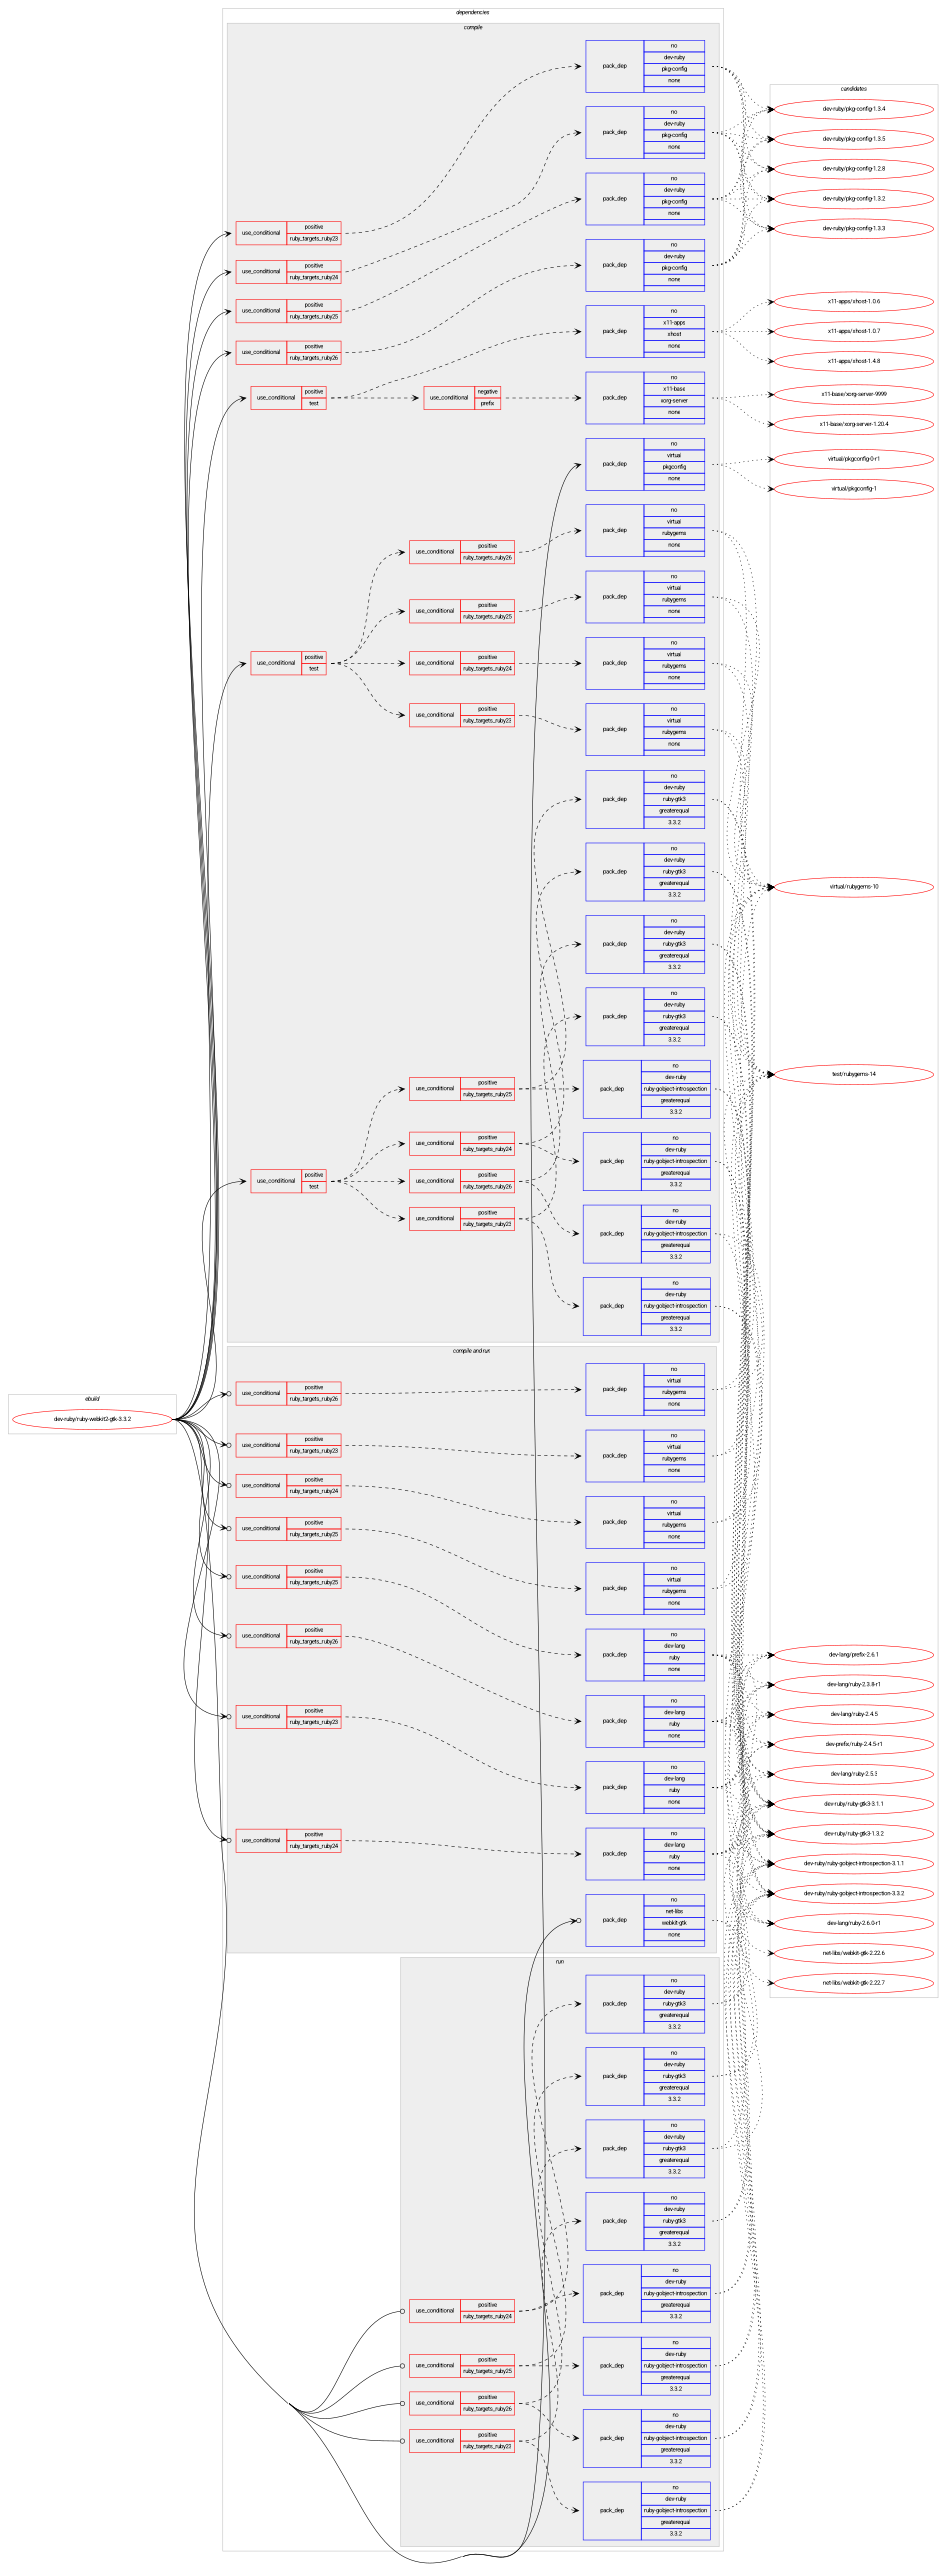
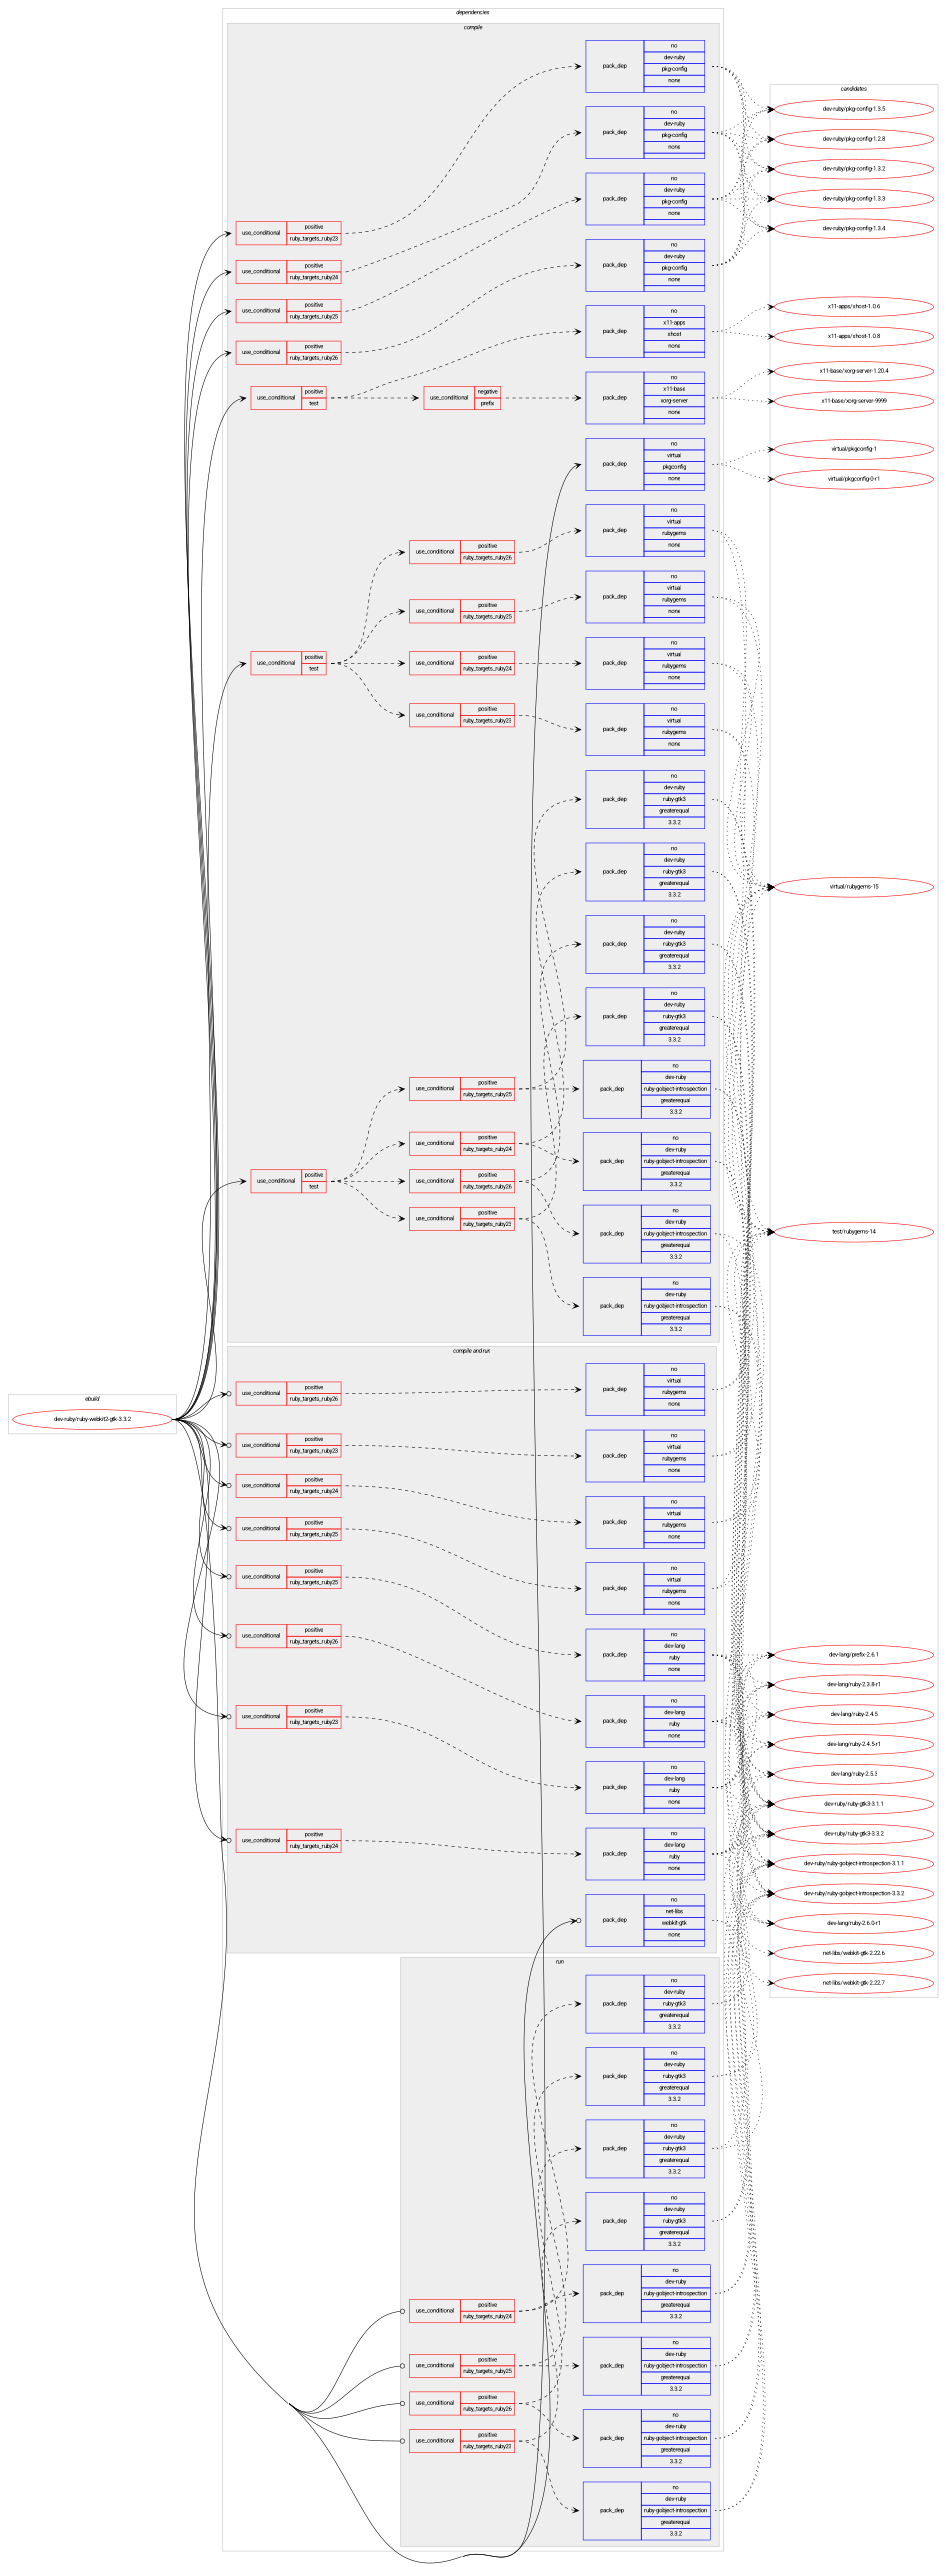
node "x11-apps/xhost-1.0.7": removed
node "x11-apps/xhost-1.4.8": label "x11-apps/xhost-1.4.8" -> "x11-apps/xhost-1.0.8"
node "virtual/rubygems-10": label "virtual/rubygems-10" -> "virtual/rubygems-15"
node "dev-prefix/ruby-2.4.5-r1": label "dev-prefix/ruby-2.4.5-r1" -> "dev-lang/ruby-2.4.5-r1"
node "dev-ruby/ruby-gtk3-1.3.2": label "dev-ruby/ruby-gtk3-1.3.2" -> "dev-ruby/ruby-gtk3-3.3.2"
